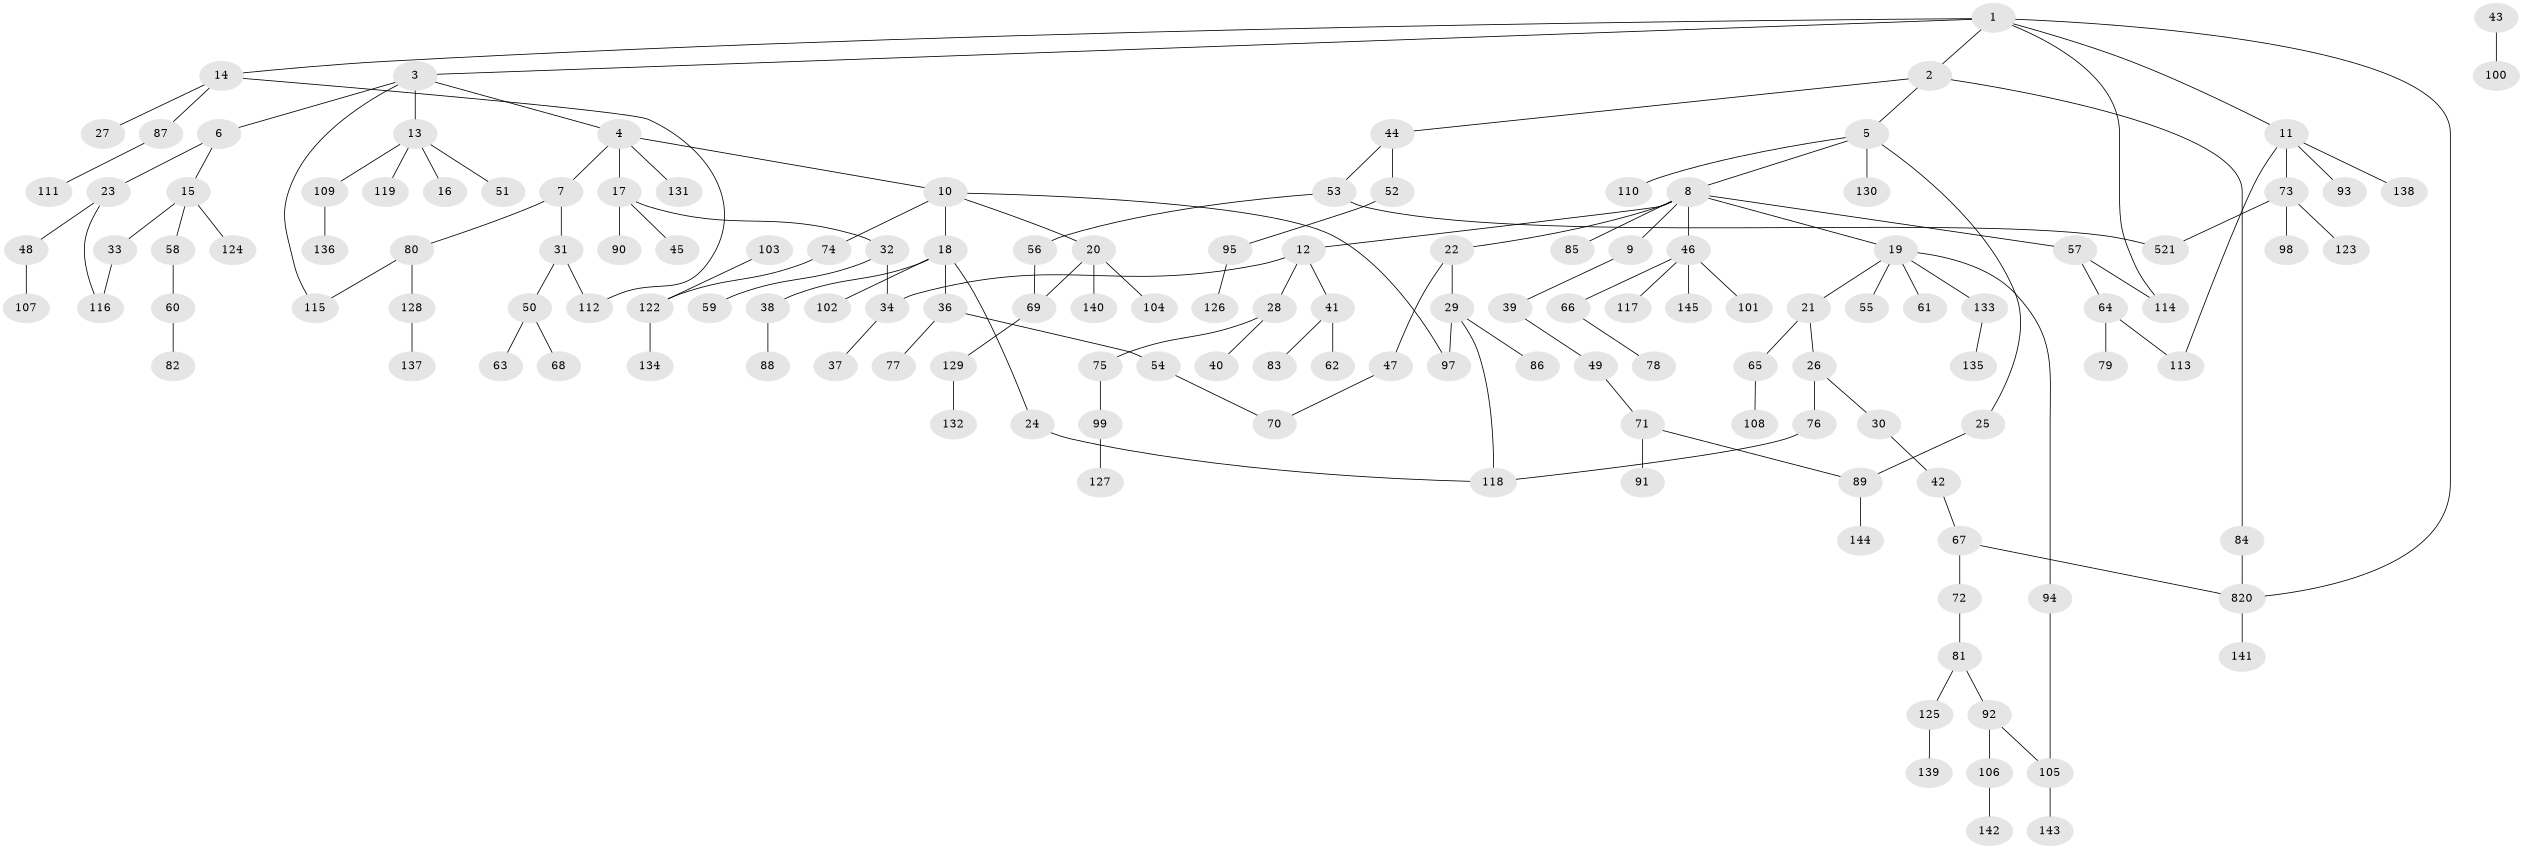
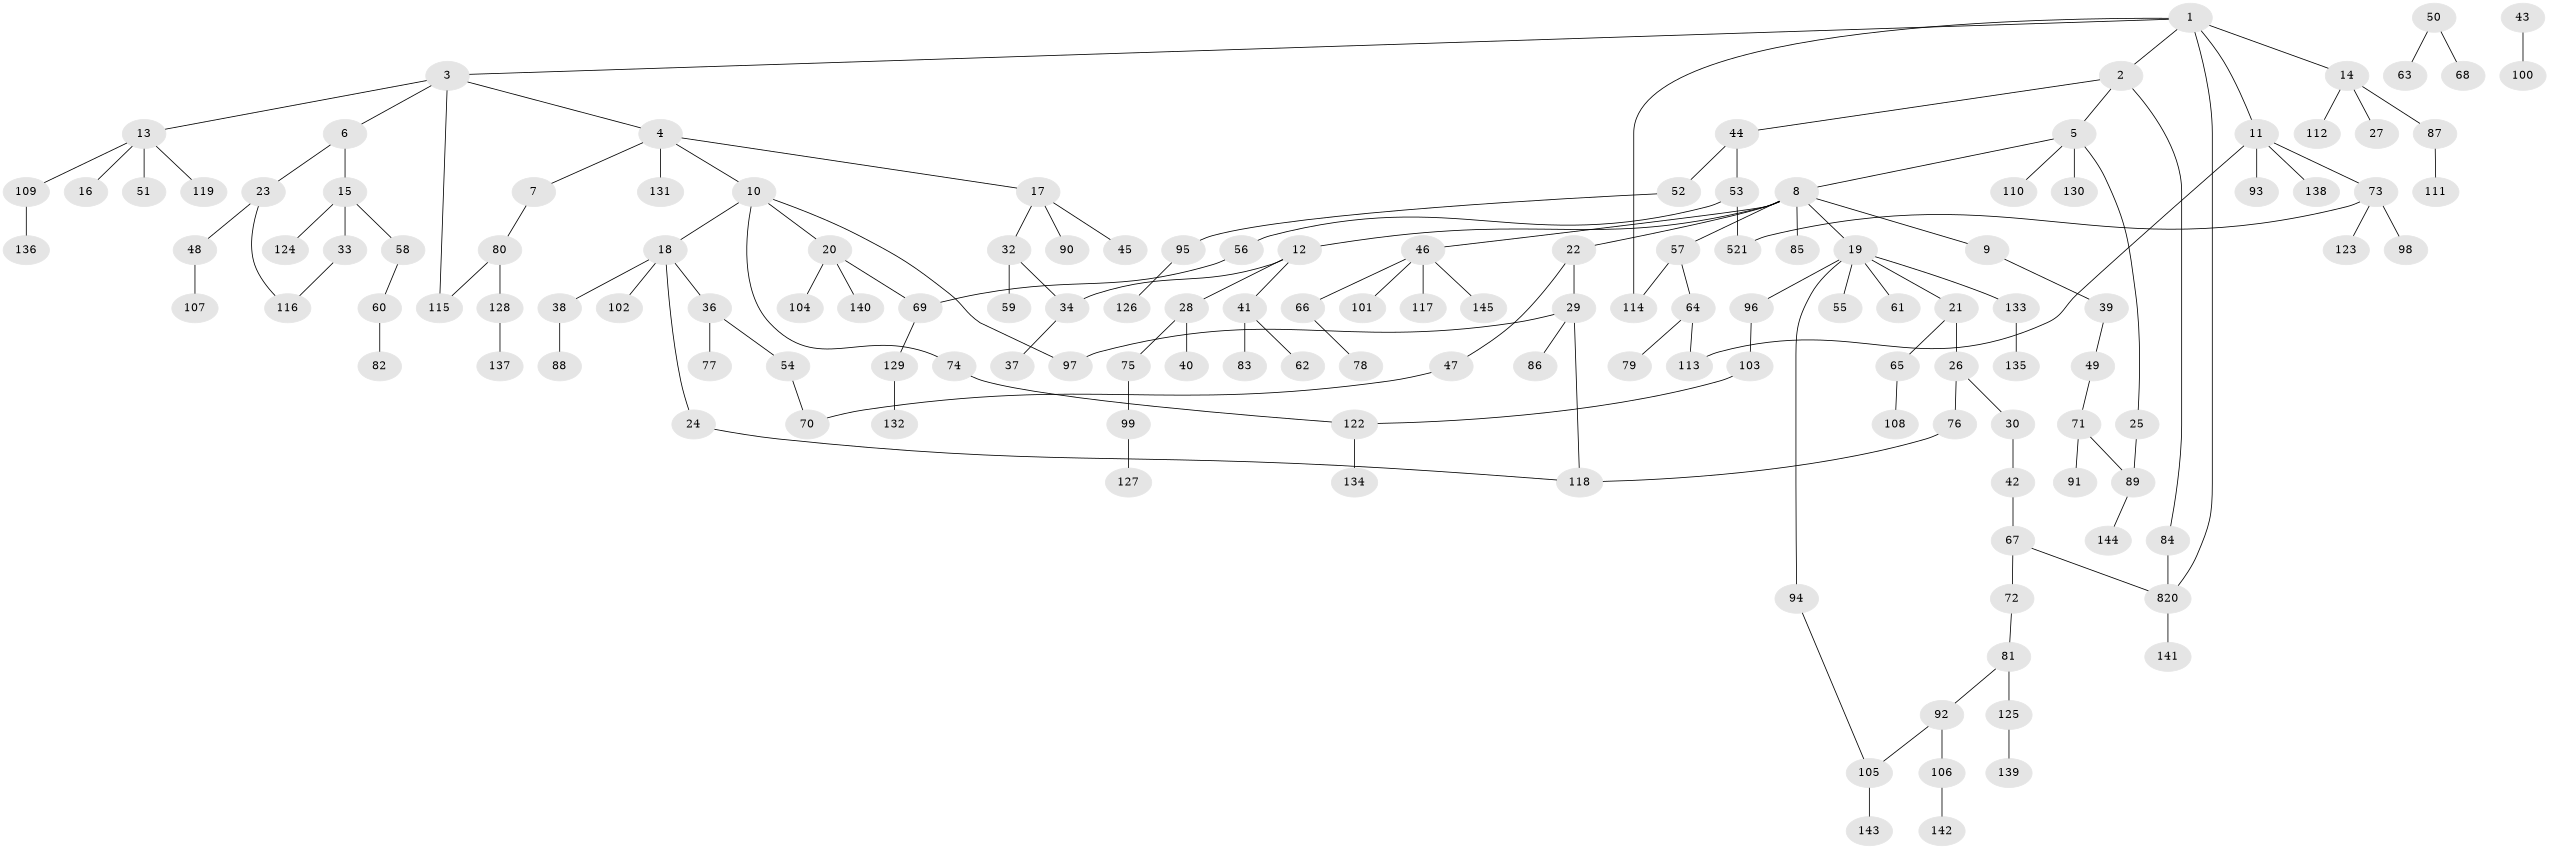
node "31": removed
node "96": added
